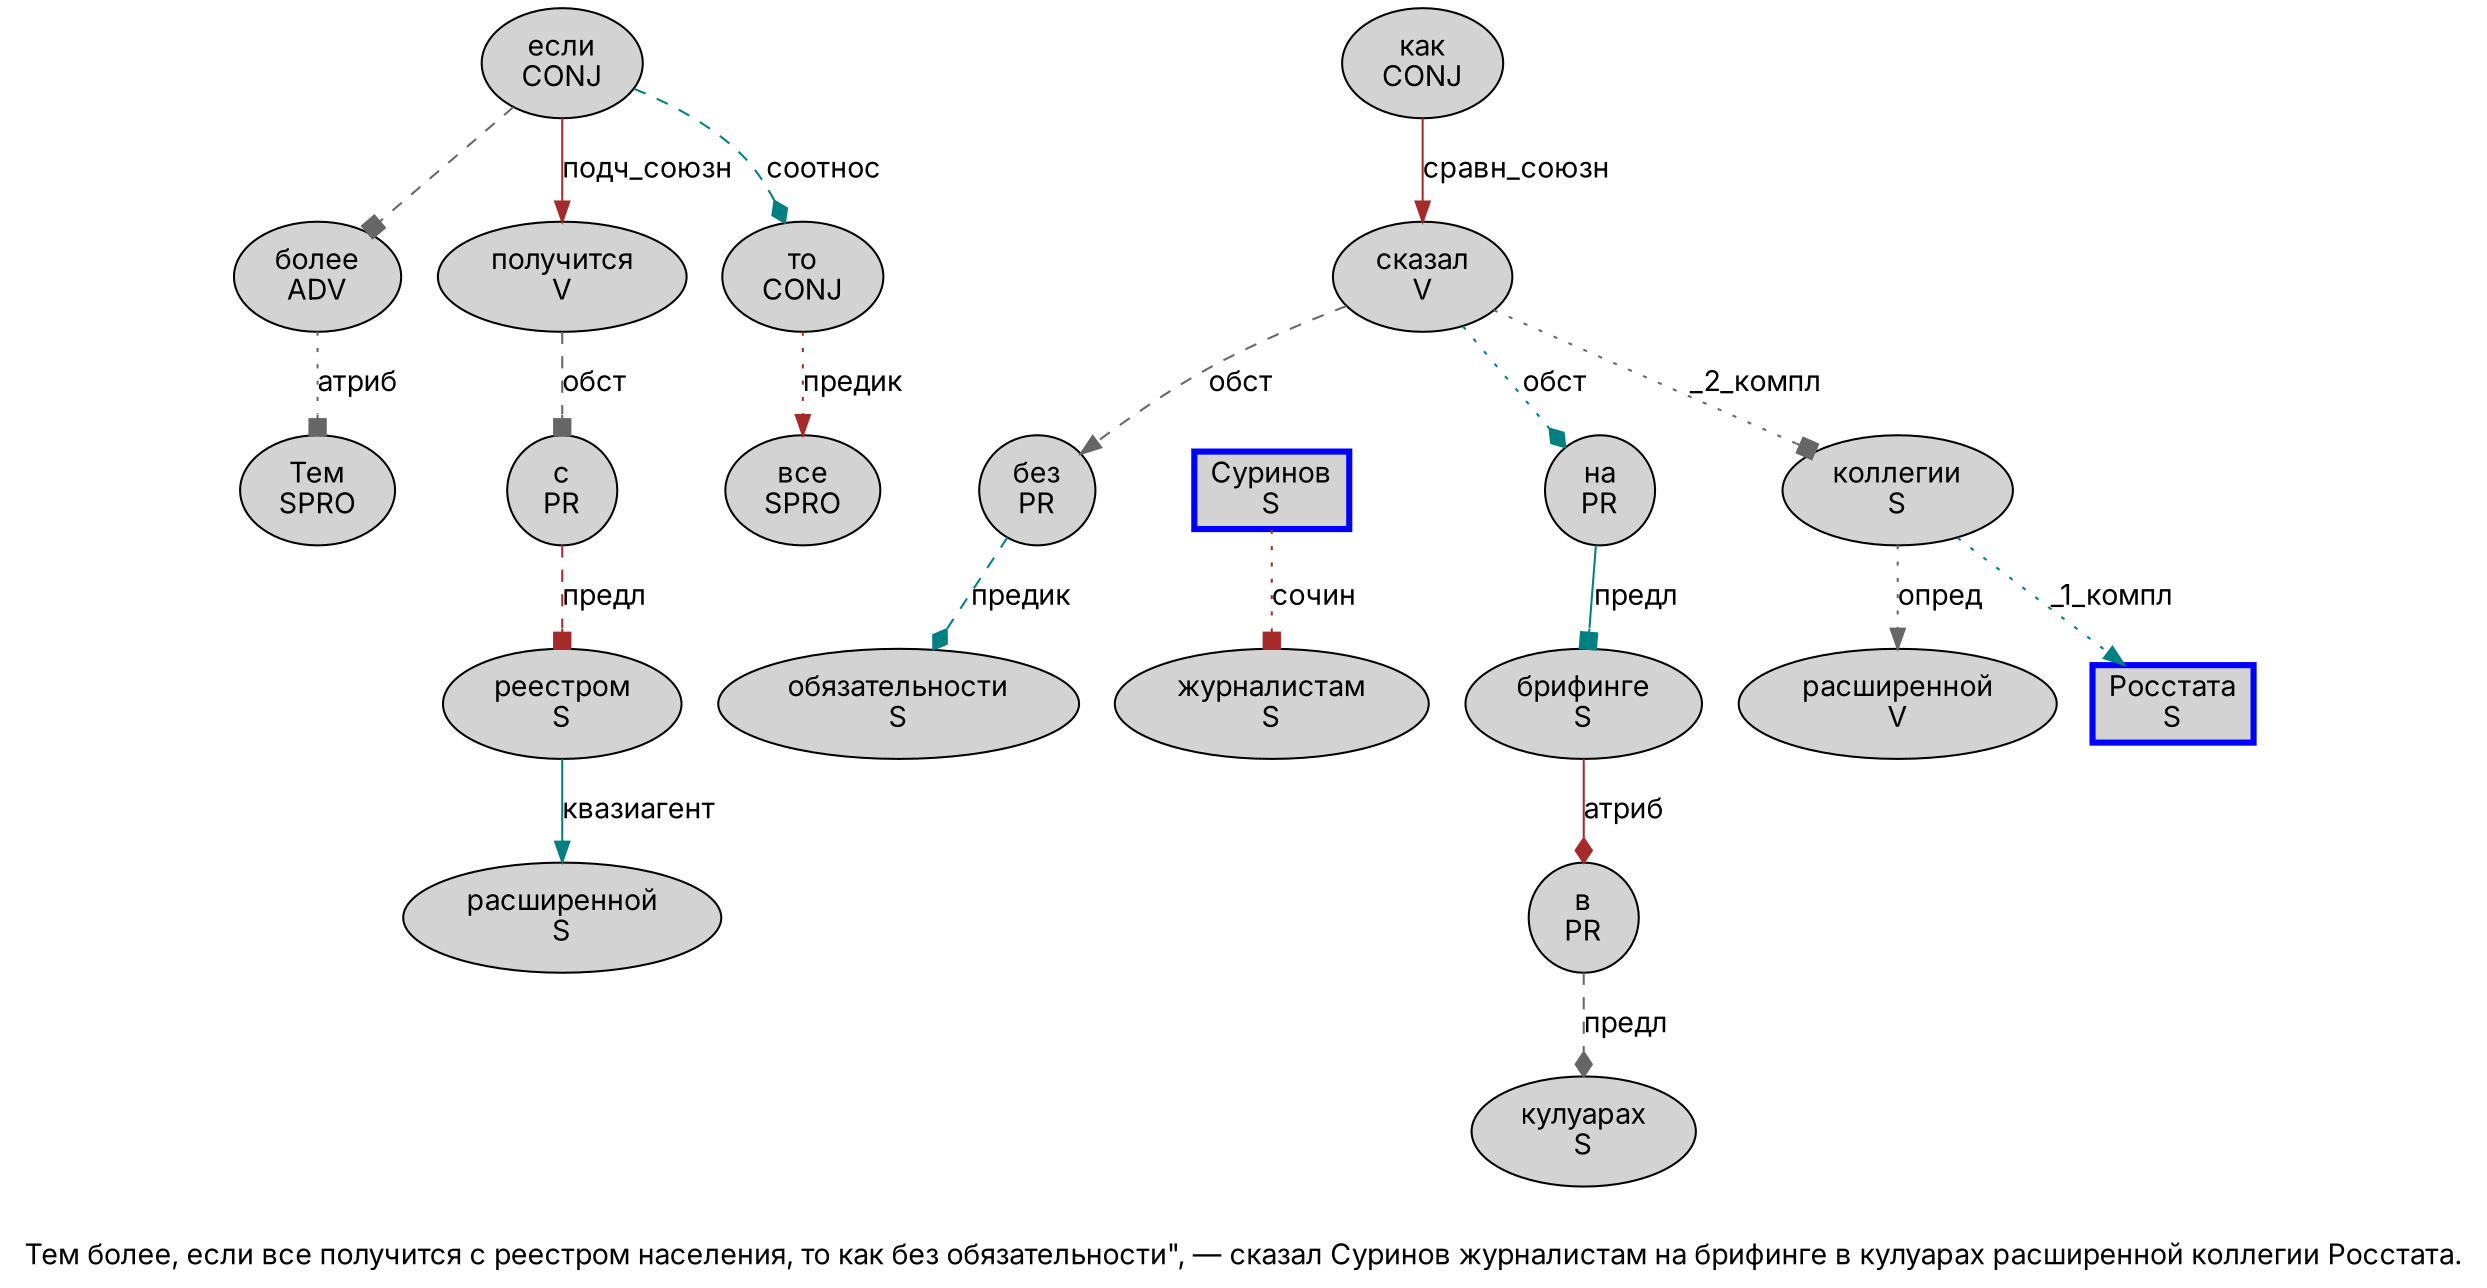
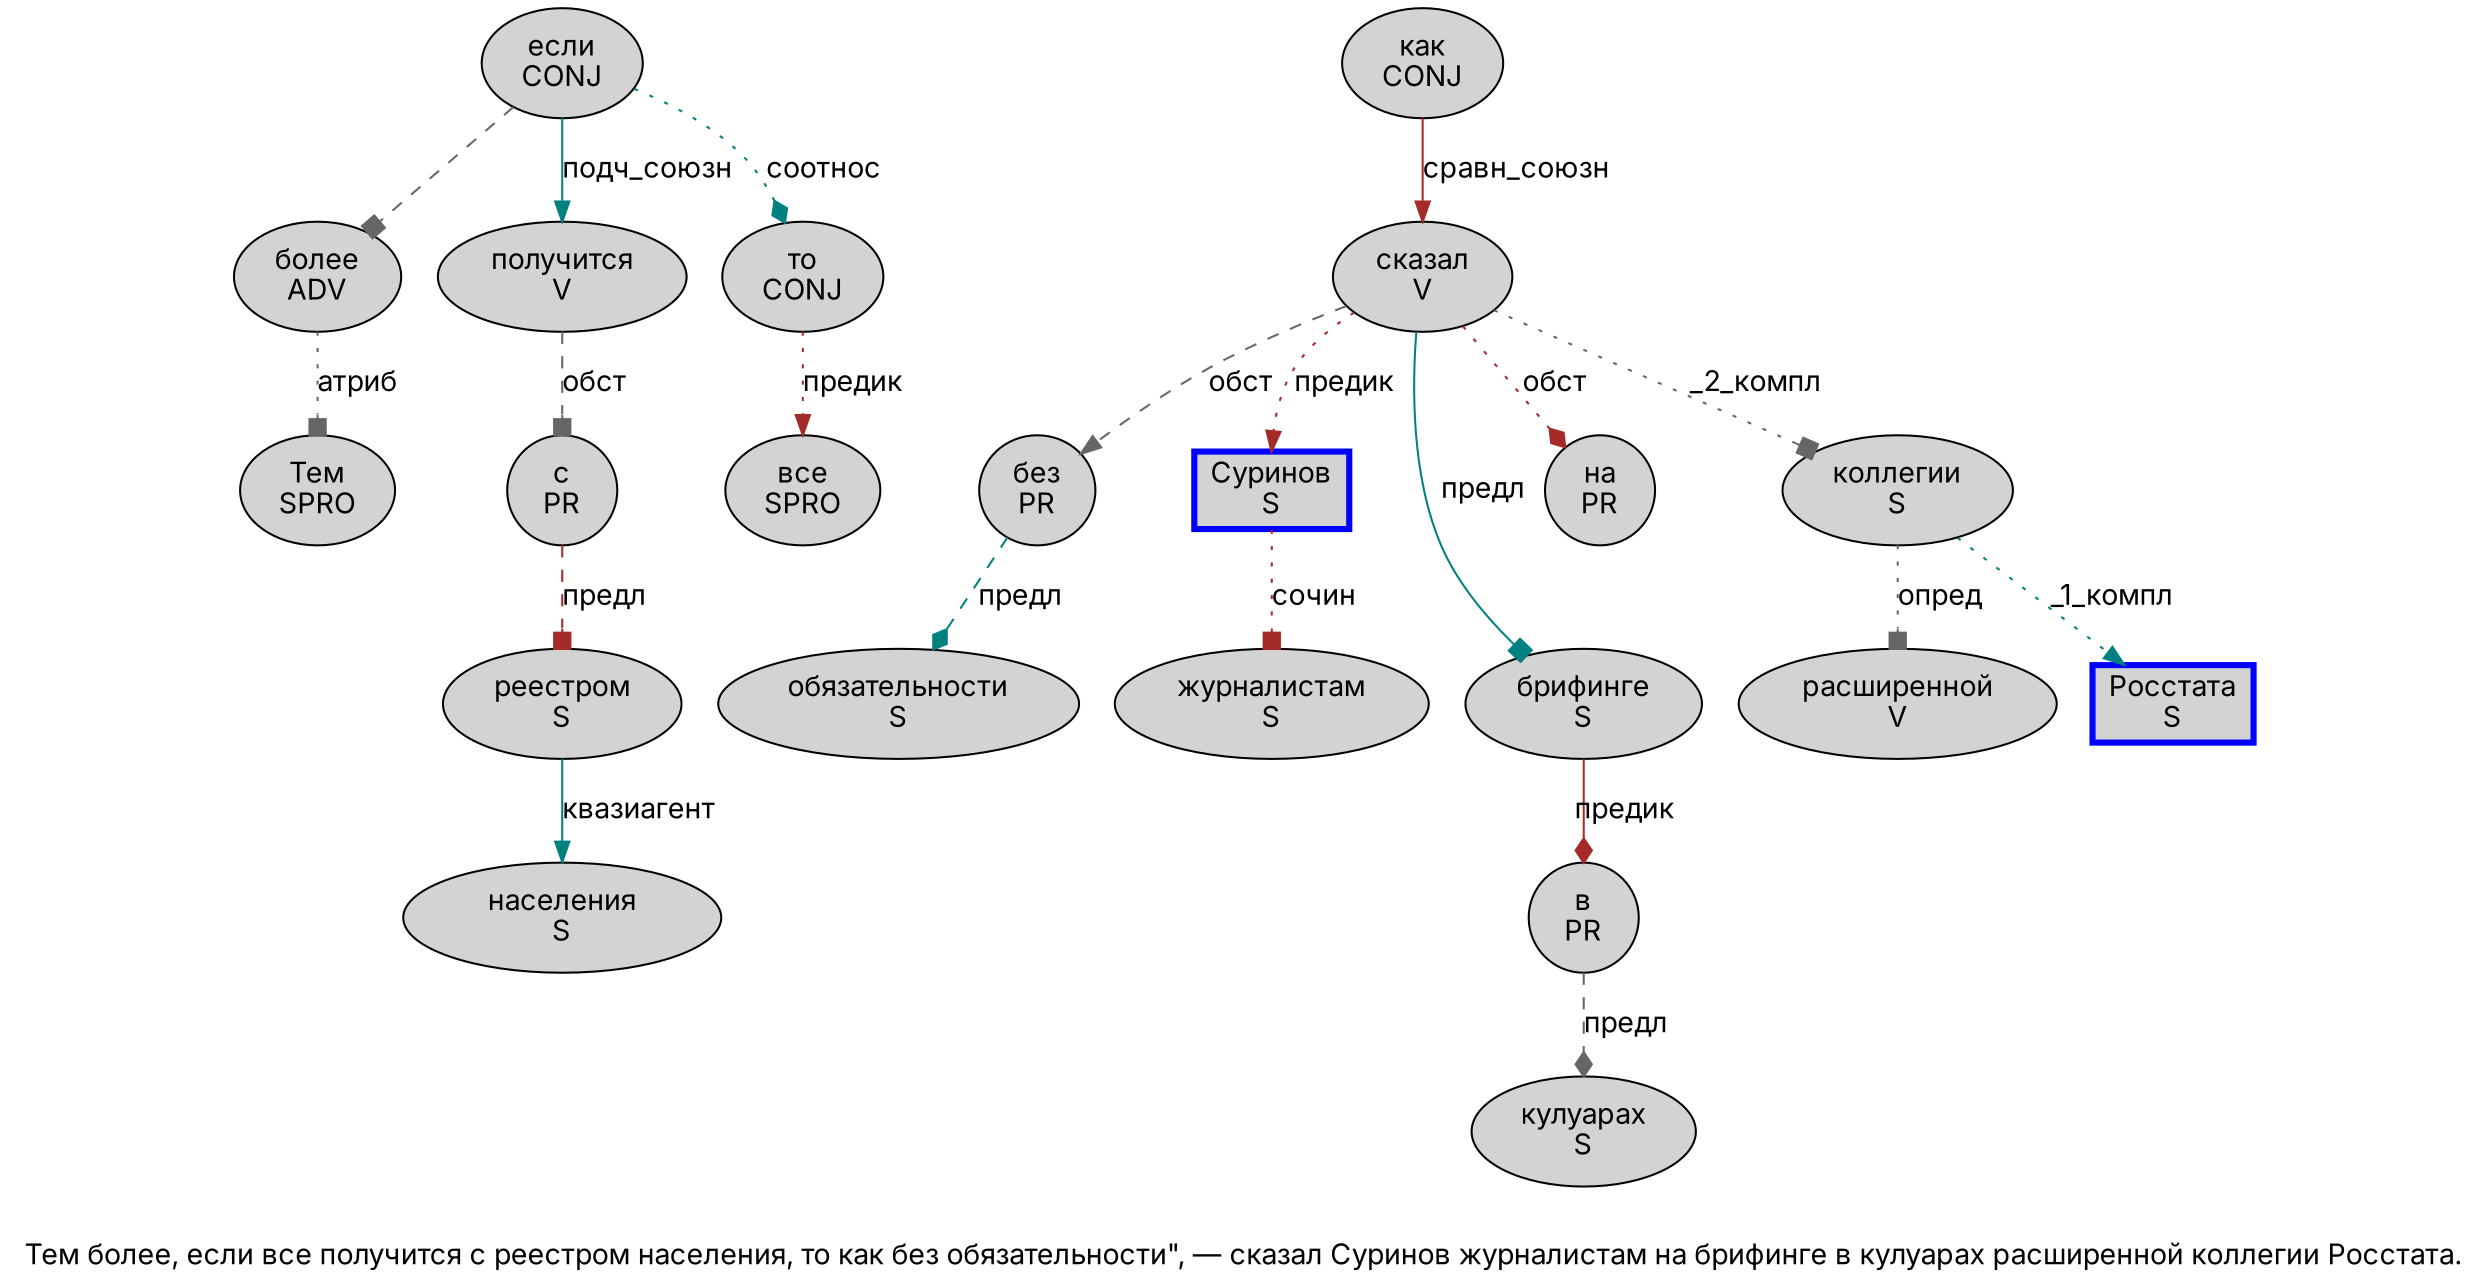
edge "если CONJ" -> "то CONJ": style dashed -> dotted
edge "если CONJ" -> "получится V": color brown -> teal
edge "сказал V" -> "Суринов S": added, label "предик"
edge "сказал V" -> "на PR": color teal -> brown
edge "на PR" -> "брифинге S": now "сказал V" -> "брифинге S"
edge "коллегии S" -> "расширенной V": arrowhead normal -> box
edge "без PR" -> "обязательности S": label "предик" -> "предл"
edge "брифинге S" -> "в PR": label "атриб" -> "предик"
node "расширенной S": label "расширенной S" -> "населения S"
